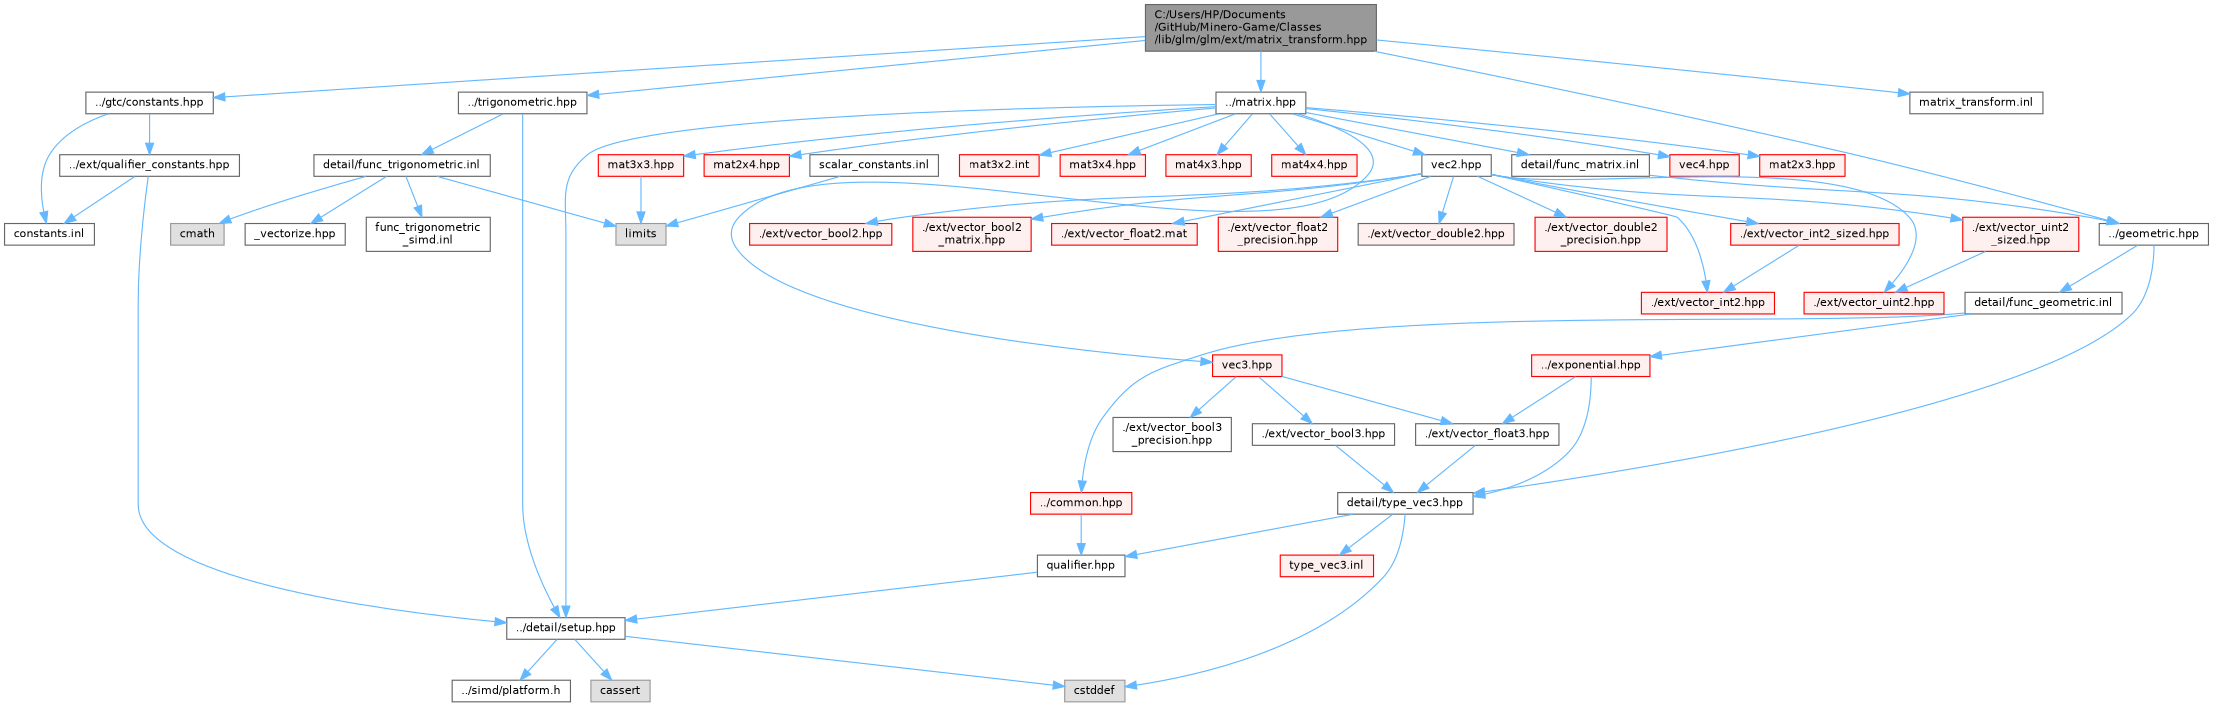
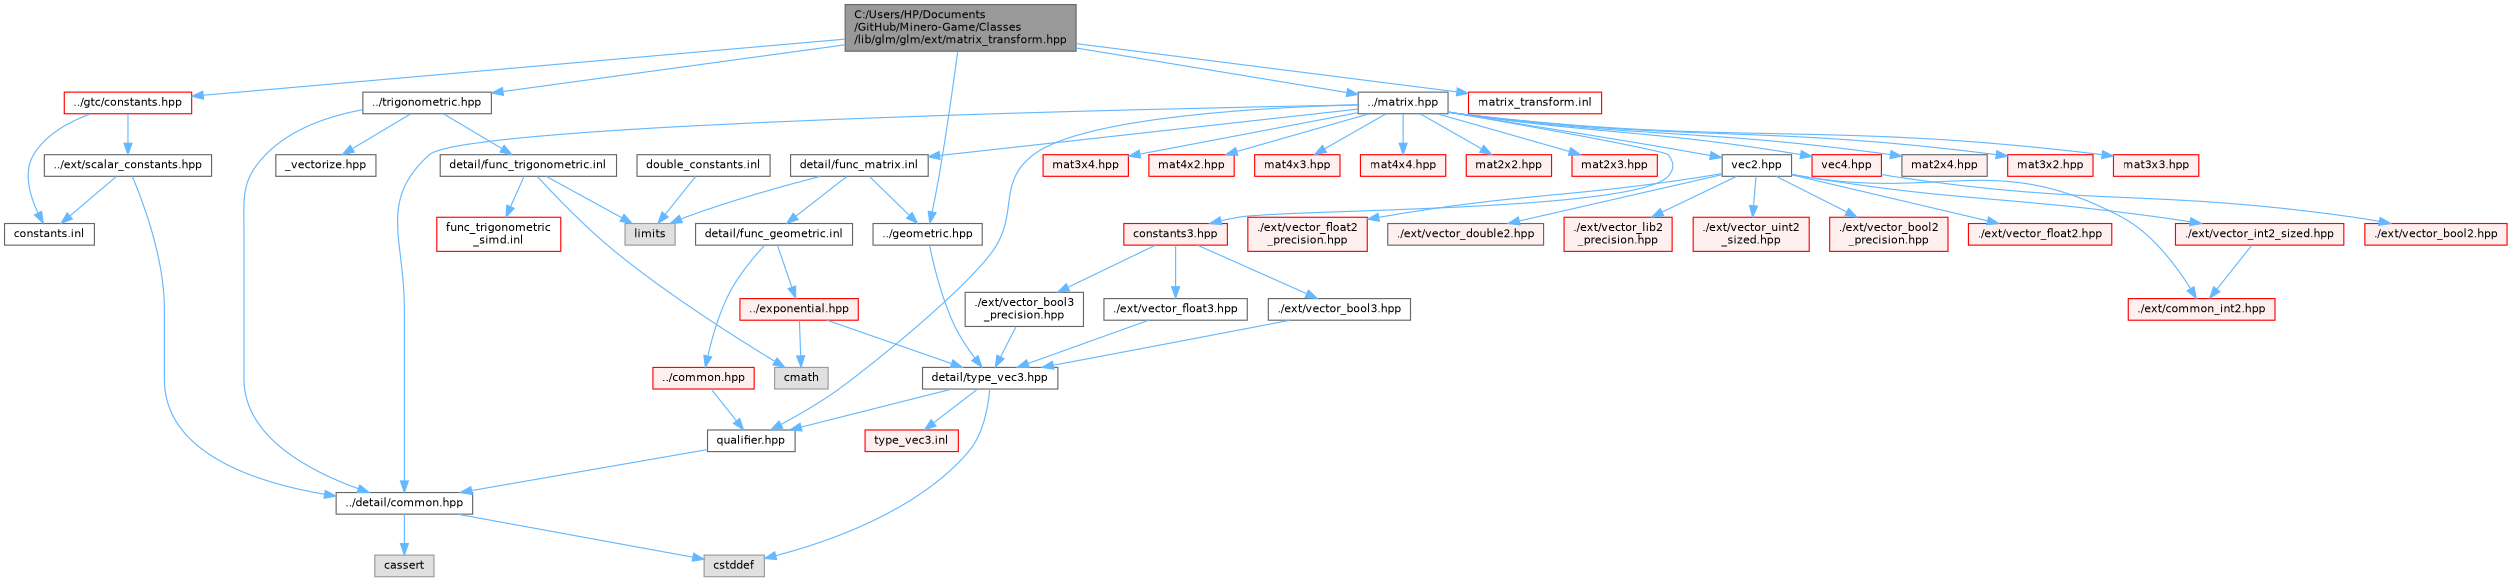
node "../gtc/constants.hpp": color grey40 -> red
node "matrix_transform.inl": color grey40 -> red
node "../ext/qualifier_constants.hpp": label "../ext/qualifier_constants.hpp" -> "../ext/scalar_constants.hpp"
node "mat2x4.hpp": color red -> grey40
node "scalar_constants.inl": label "scalar_constants.inl" -> "double_constants.inl"
node "mat3x2.int": label "mat3x2.int" -> "mat3x2.hpp"
node "mat4x2.hpp": added
node "mat2x2.hpp": added
edge "../matrix.hpp" -> "qualifier.hpp": added
edge "mat3x3.hpp" -> "limits": now "detail/func_matrix.inl" -> "limits"
edge "detail/func_trigonometric.inl" -> "_vectorize.hpp": now "../trigonometric.hpp" -> "_vectorize.hpp"
edge "vec2.hpp" -> "./ext/vector_bool2.hpp": now "vec4.hpp" -> "./ext/vector_bool2.hpp"
node "func_trigonometric _simd.inl": color grey40 -> red
node "./ext/vector_bool2 _matrix.hpp": label "./ext/vector_bool2 _matrix.hpp" -> "./ext/vector_bool2 _precision.hpp"
node "./ext/vector_float2.mat": label "./ext/vector_float2.mat" -> "./ext/vector_float2.hpp"
node "./ext/vector_double2 _precision.hpp": label "./ext/vector_double2 _precision.hpp" -> "./ext/vector_lib2 _precision.hpp"
edge "../geometric.hpp" -> "detail/func_geometric.inl": now "detail/func_matrix.inl" -> "detail/func_geometric.inl"
node "./ext/vector_int2.hpp": label "./ext/vector_int2.hpp" -> "./ext/common_int2.hpp"
node "./ext/vector_uint2.hpp": removed
edge "./ext/vector_bool3 _precision.hpp" -> "detail/type_vec3.hpp": added
node "vec3.hpp": label "vec3.hpp" -> "constants3.hpp"
edge "../exponential.hpp" -> "./ext/vector_float3.hpp": now "../exponential.hpp" -> "cmath"
node "../detail/setup.hpp": label "../detail/setup.hpp" -> "../detail/common.hpp"
node "../simd/platform.h": removed
